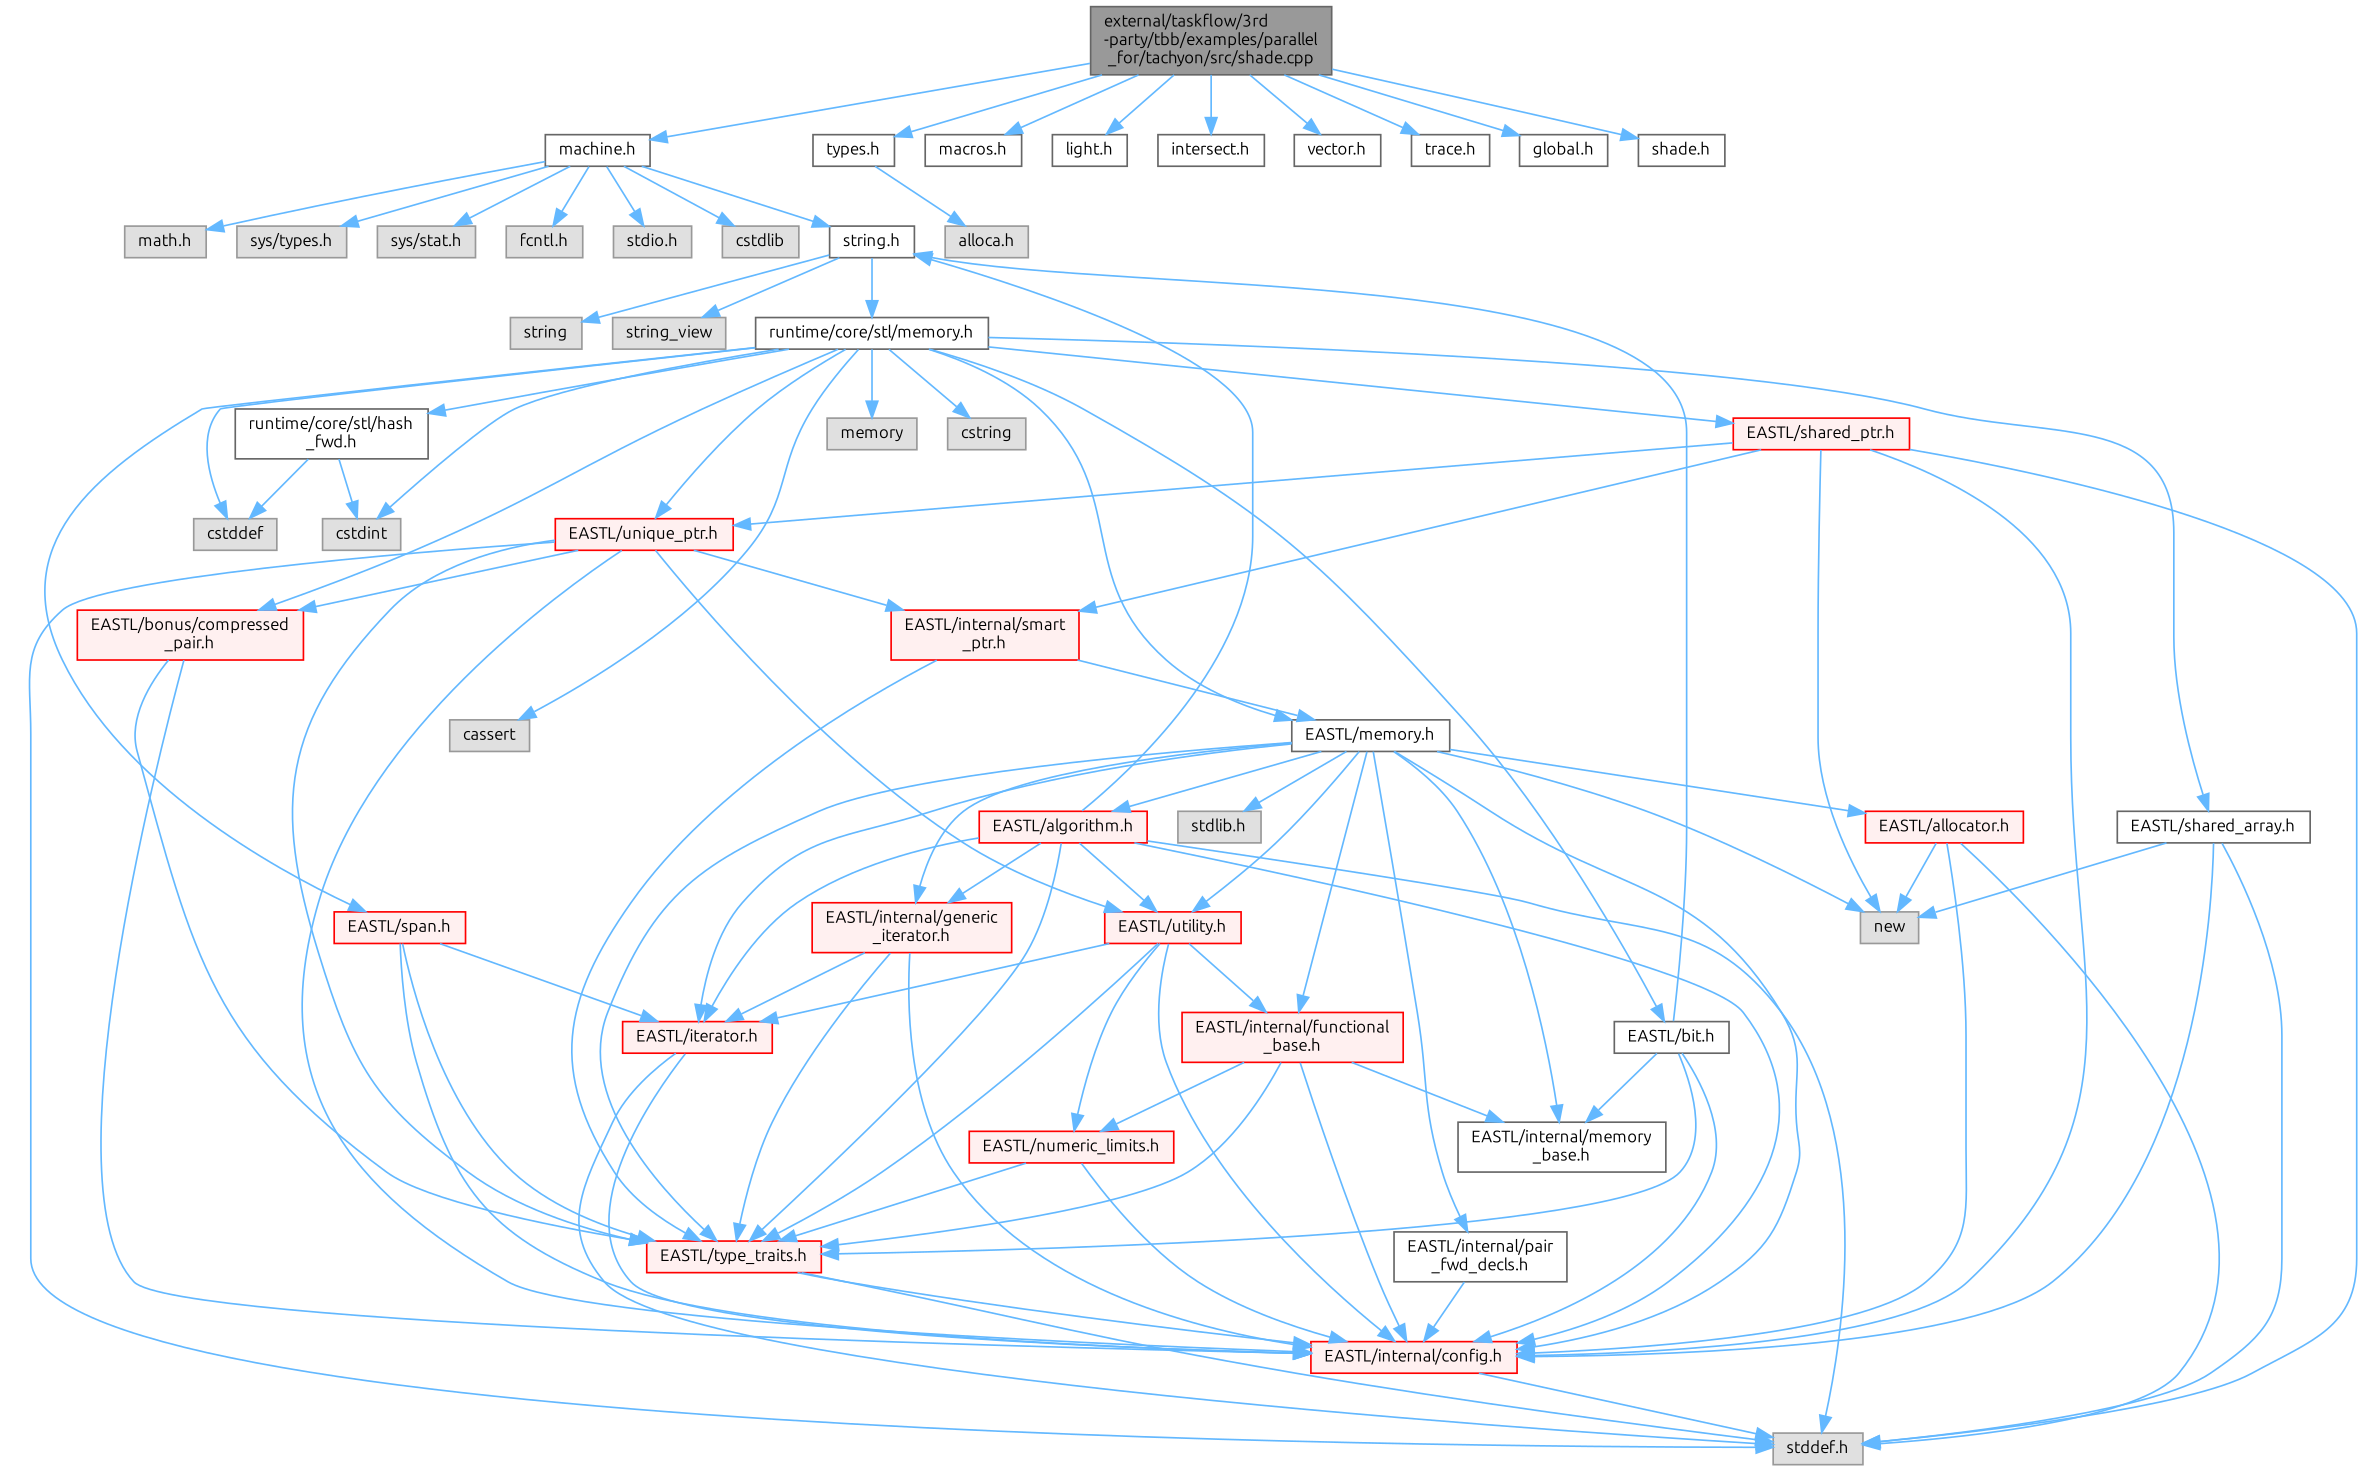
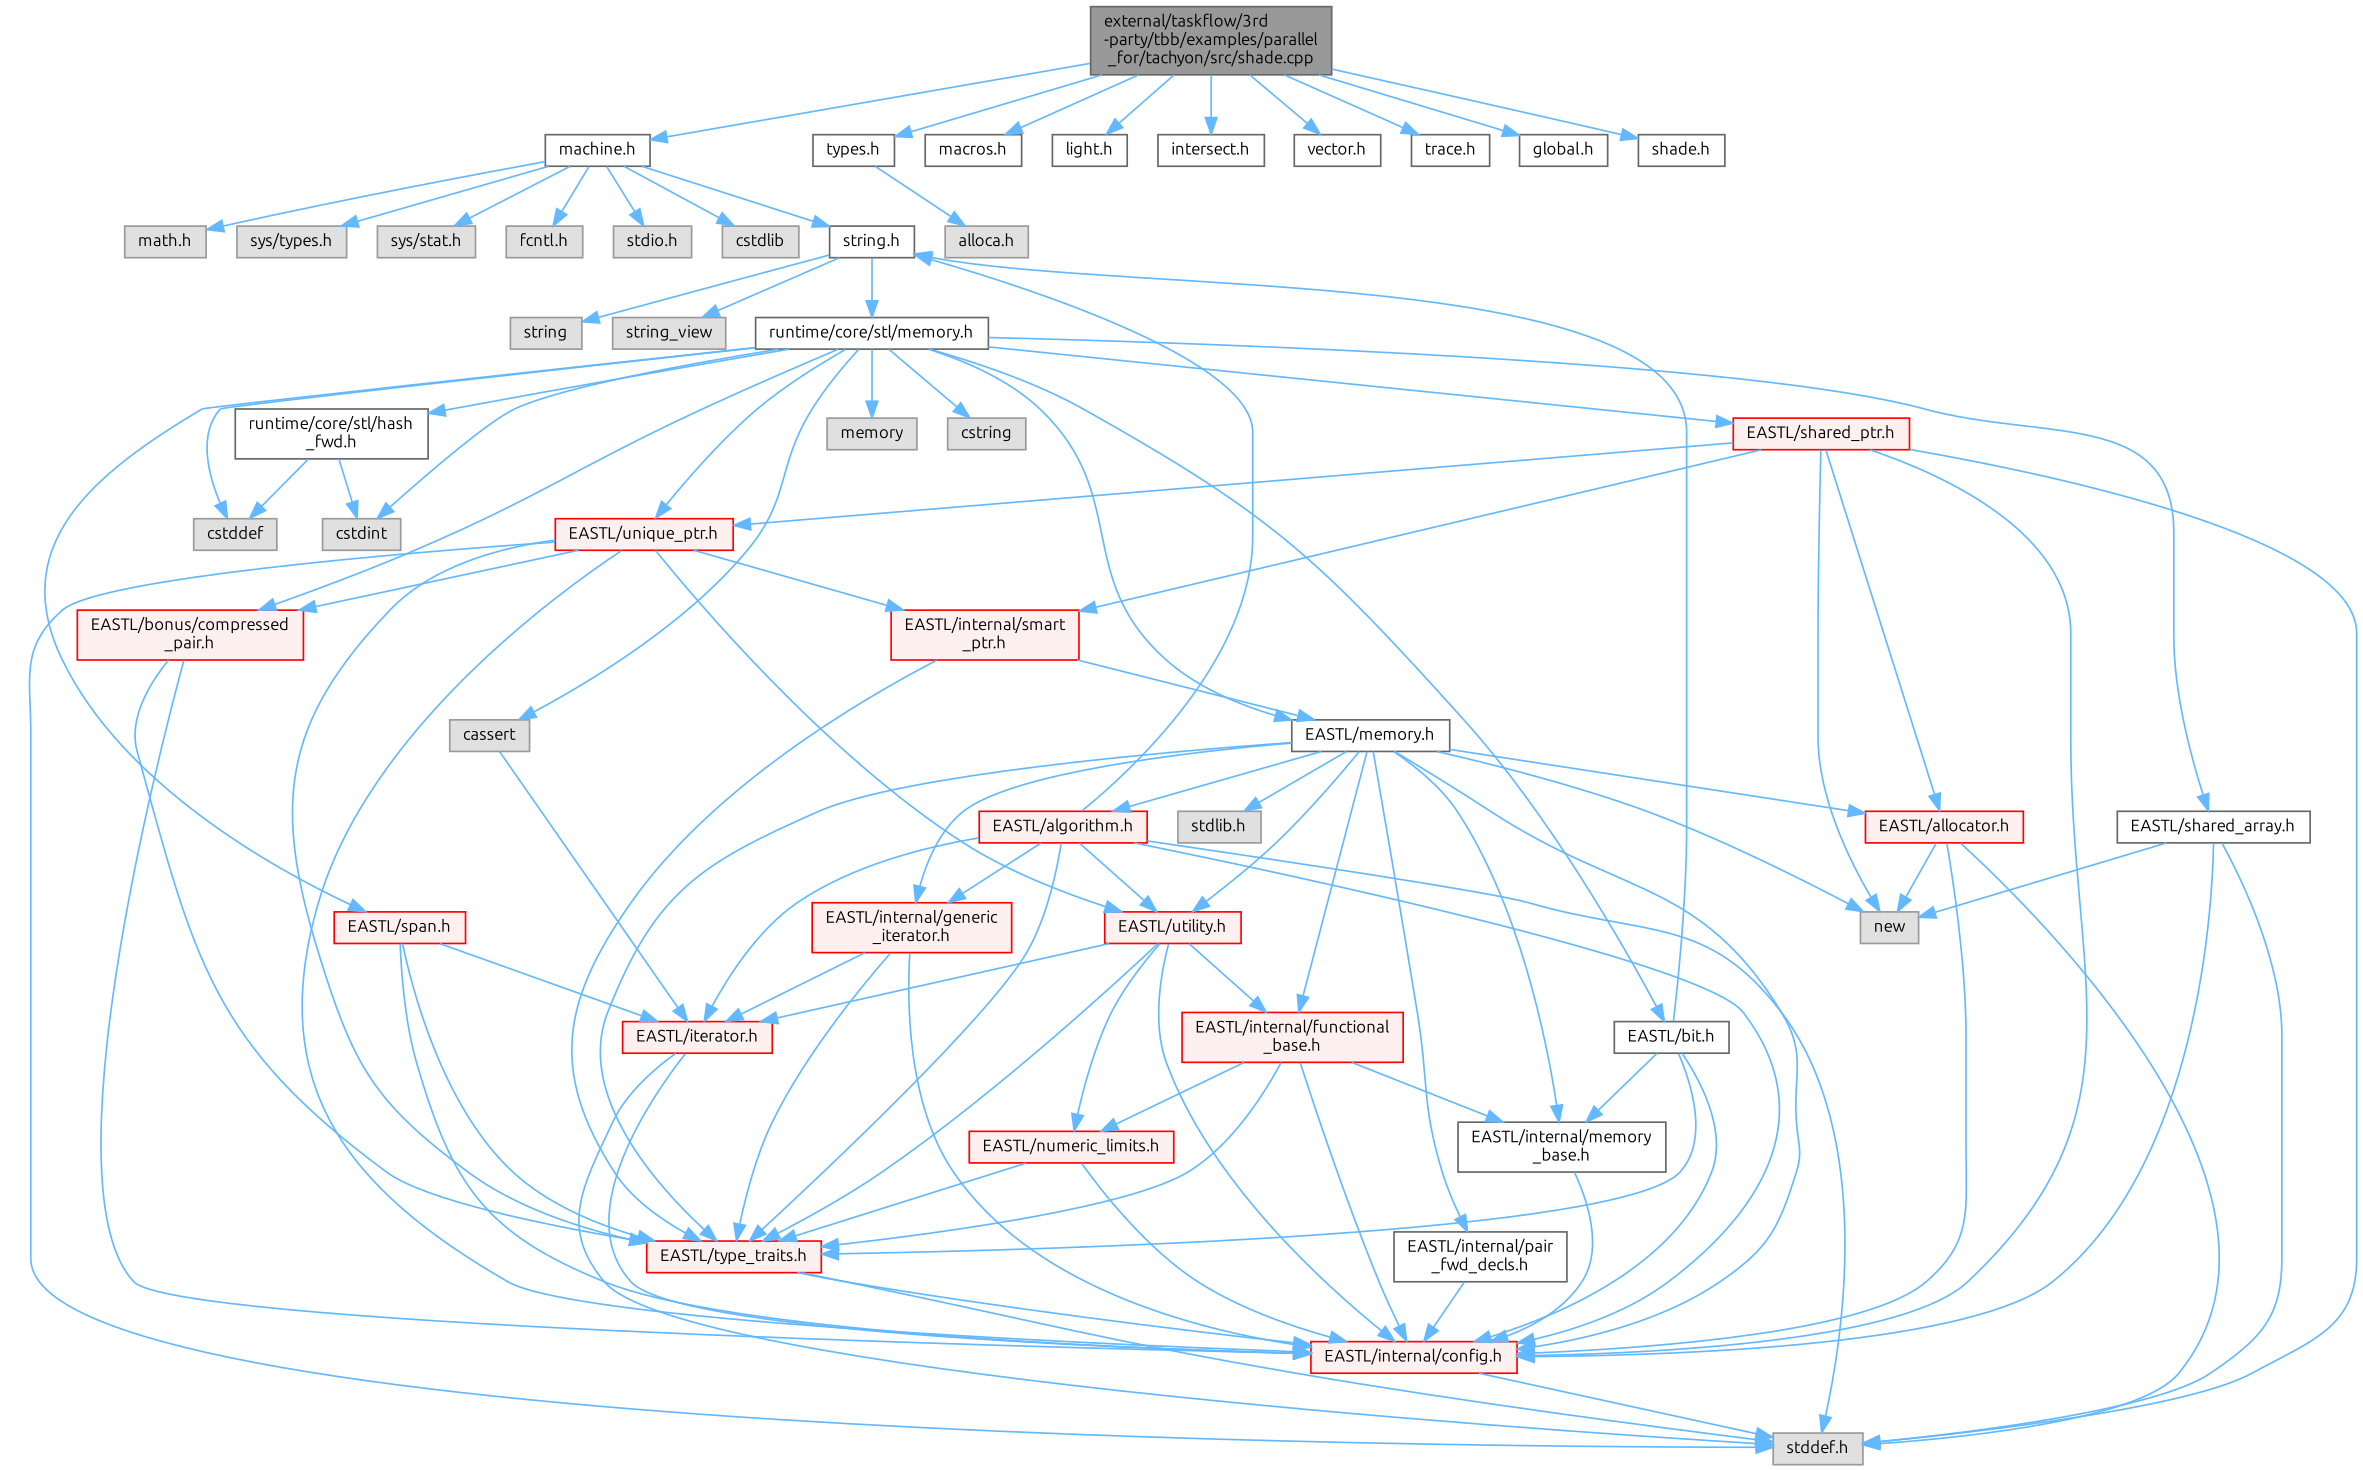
edge "EASTL/shared_ptr.h" -> "EASTL/allocator.h": added
edge "EASTL/memory.h" -> "EASTL/iterator.h": now "cassert" -> "EASTL/iterator.h"
edge "EASTL/internal/memory _base.h" -> "EASTL/internal/config.h": added
